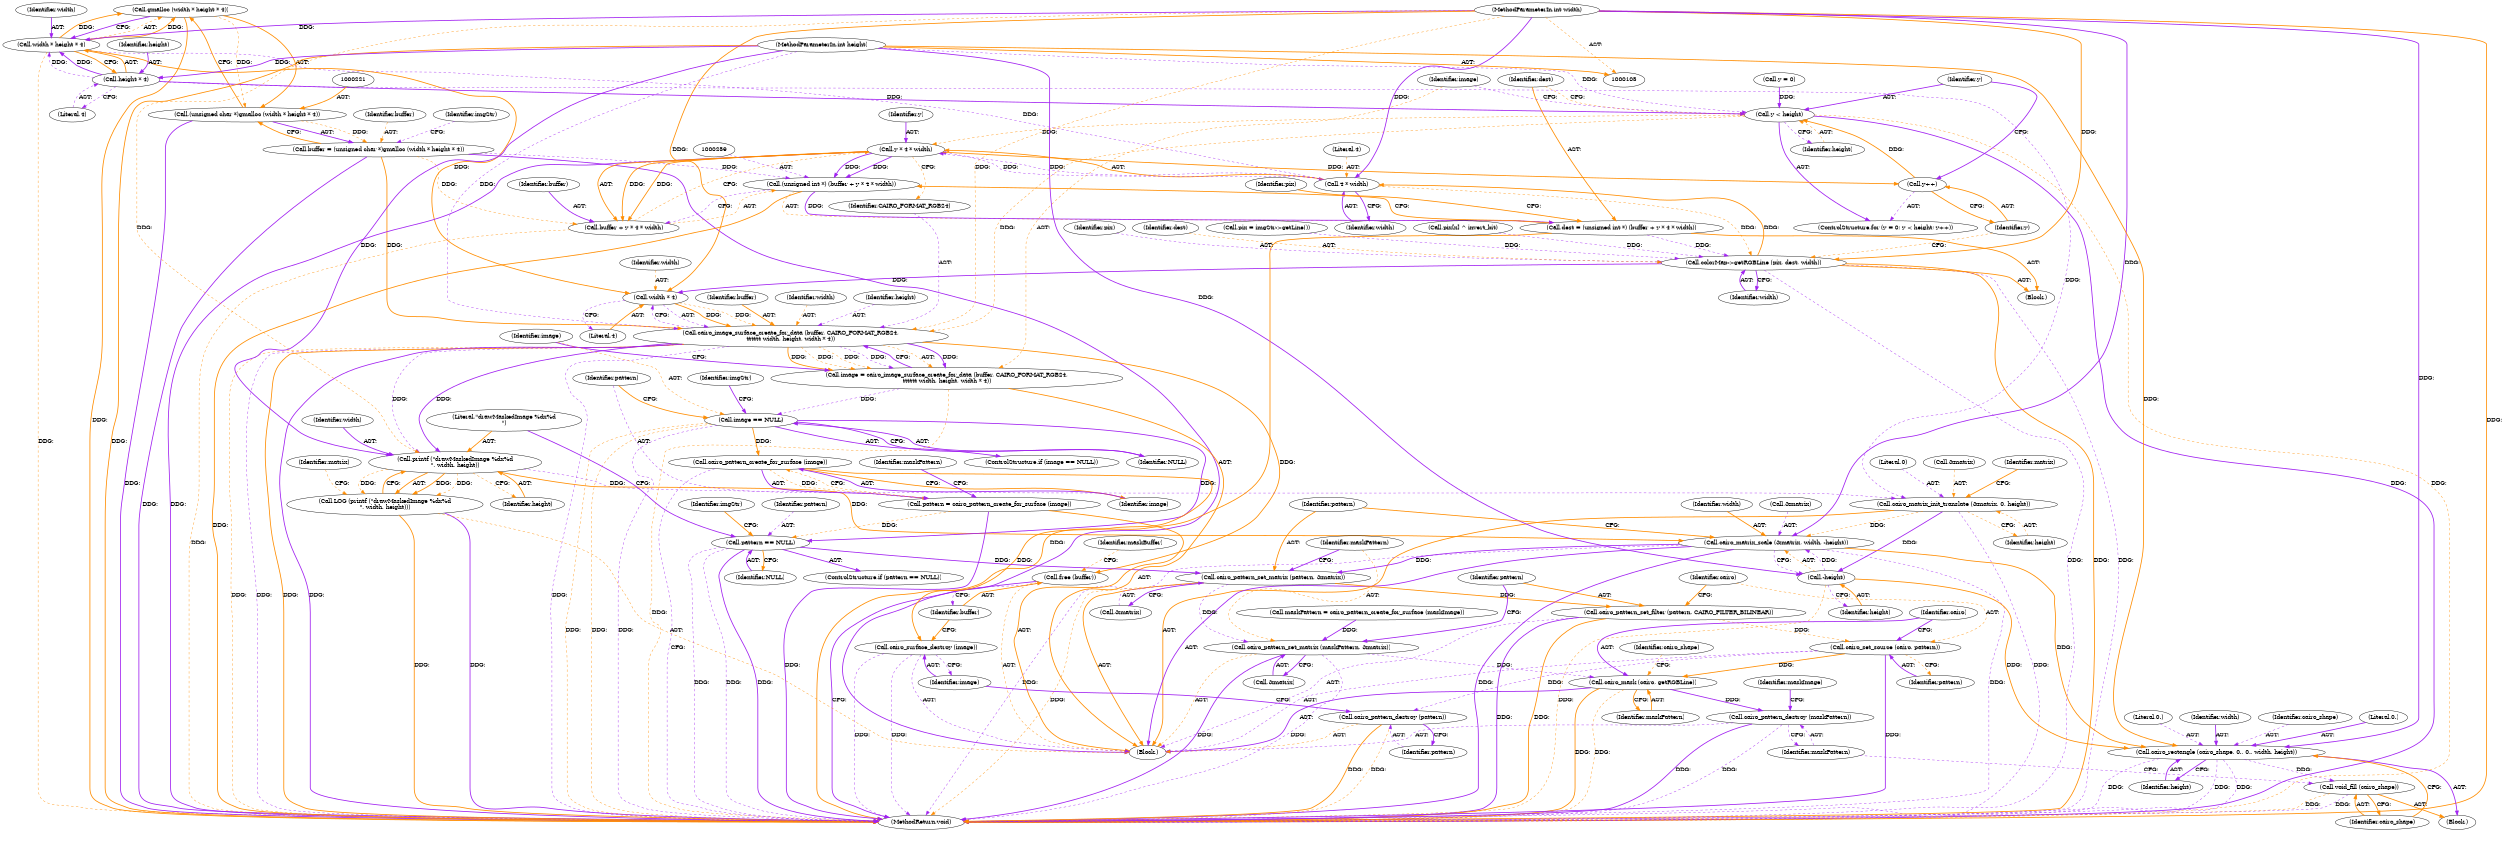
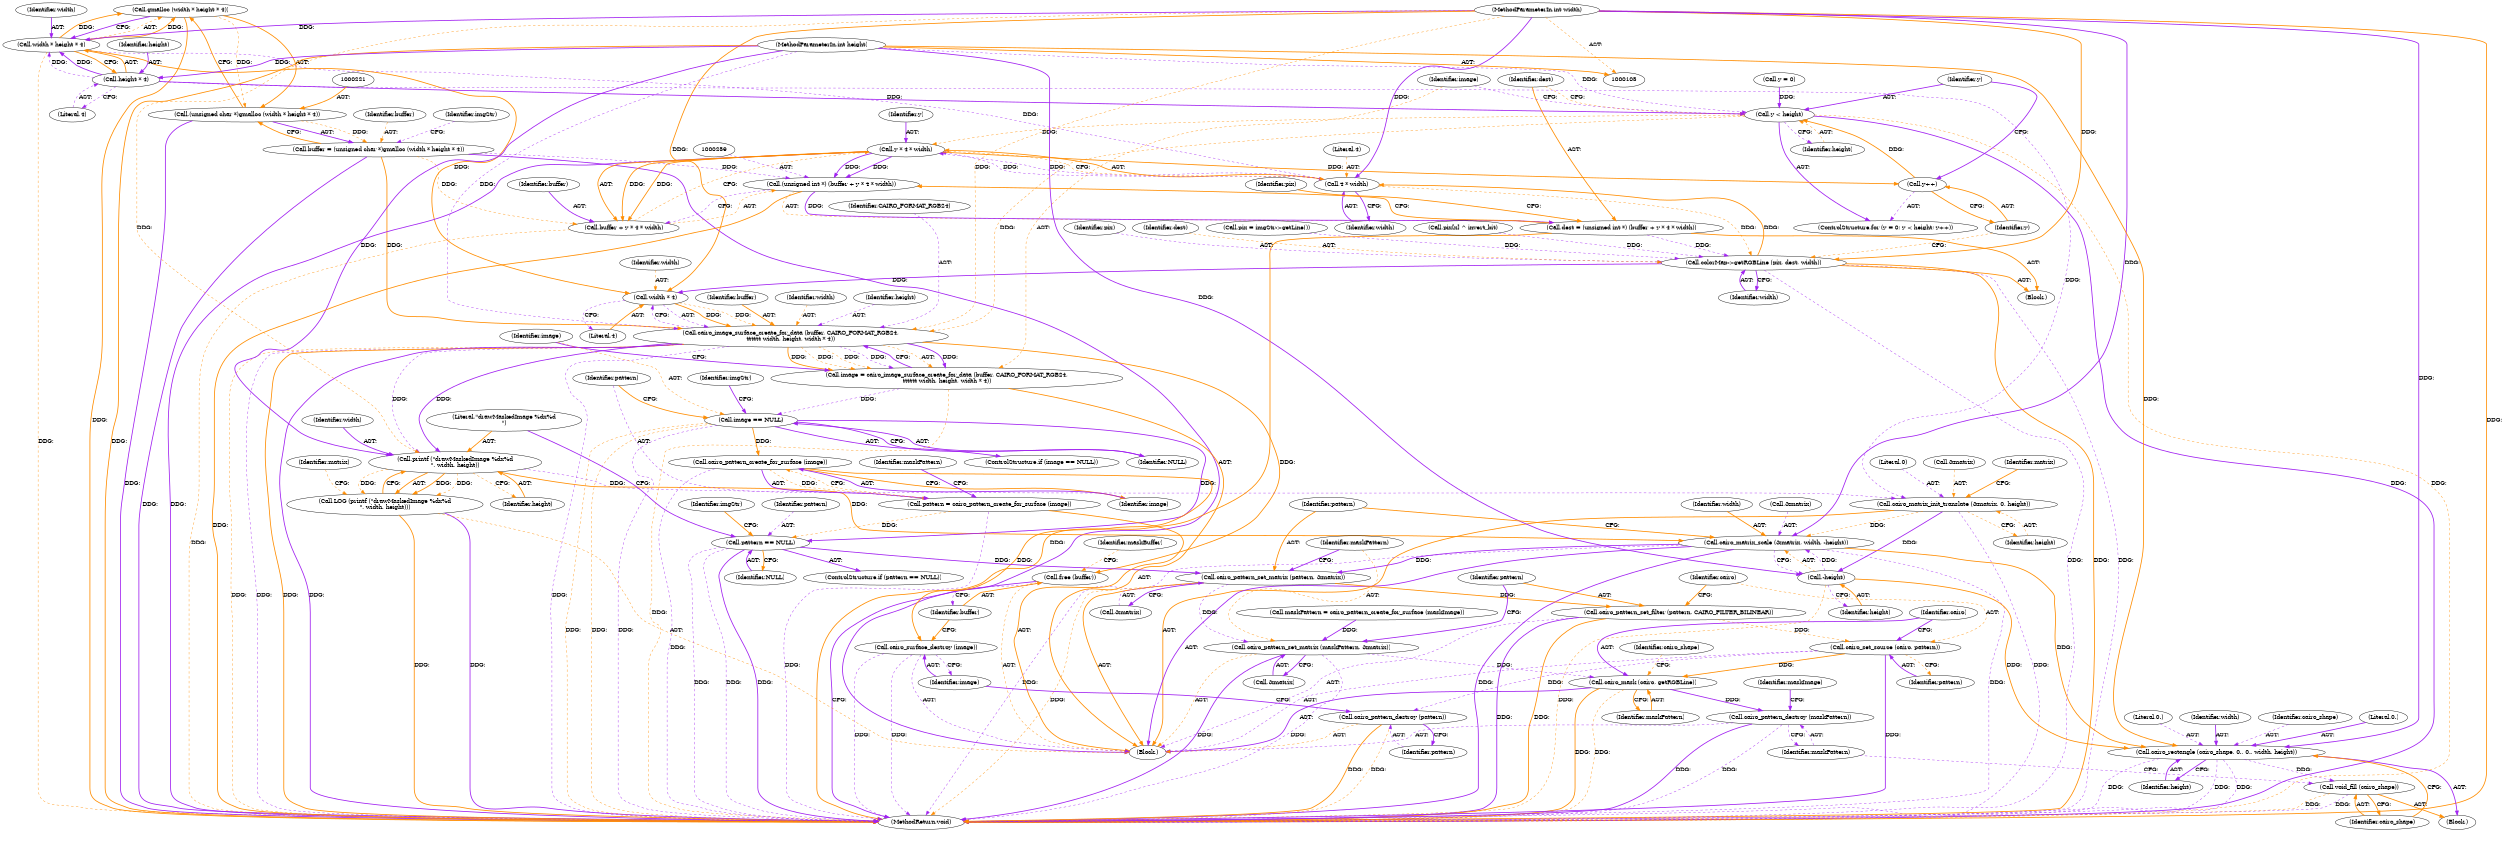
edge "(Call,y * 4 * width)" -> "(Identifier,CAIRO_FORMAT_RGB24)": now "(Call,y * 4 * width)" -> "(Call,4 * width)"
edge "(Call,pattern = cairo_pattern_create_for_surface (image))" -> "(MethodReturn,void)": style bold -> dashed
edge "(Call,cairo_pattern_create_for_surface (image))" -> "(MethodReturn,void)": label "CFG: " -> "DDG: "
